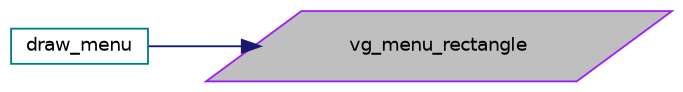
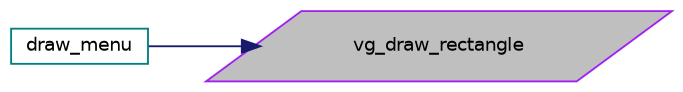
node "vg_menu_rectangle": label "vg_menu_rectangle" -> "vg_draw_rectangle"
